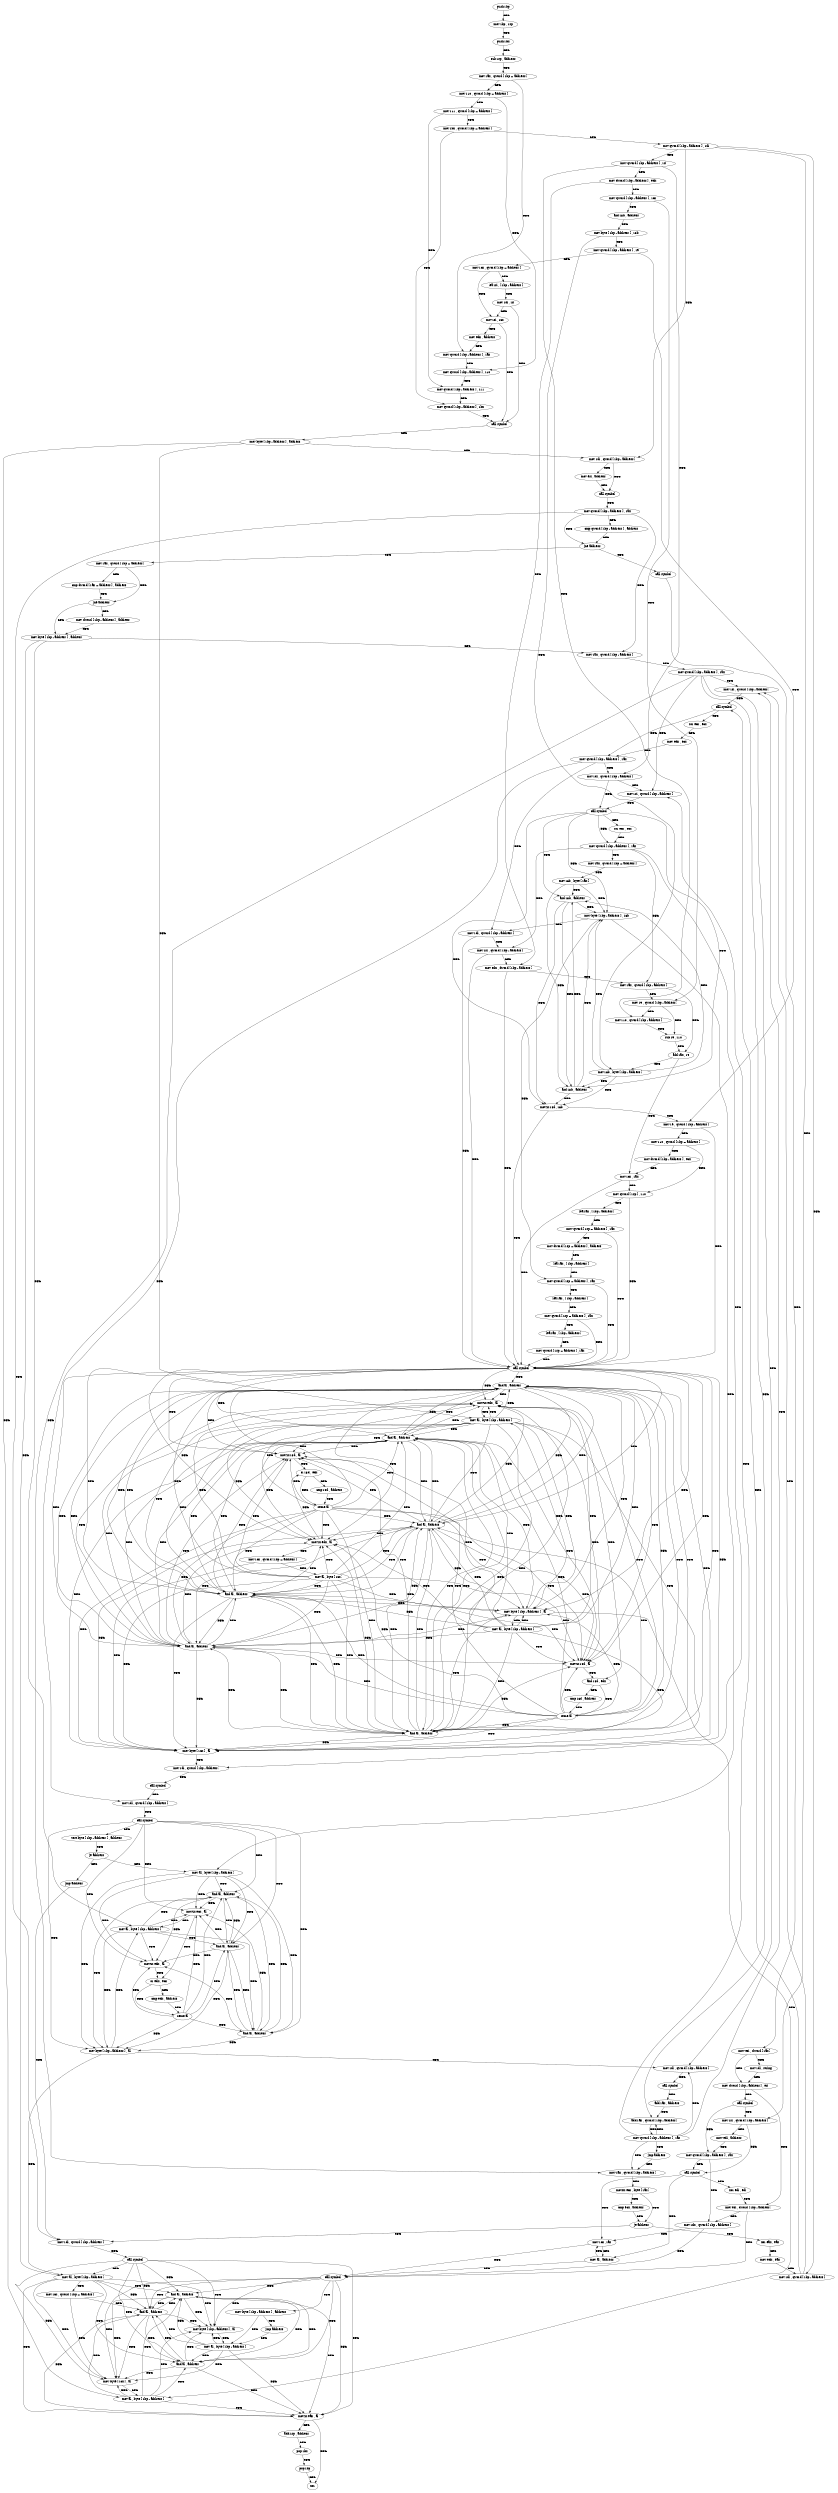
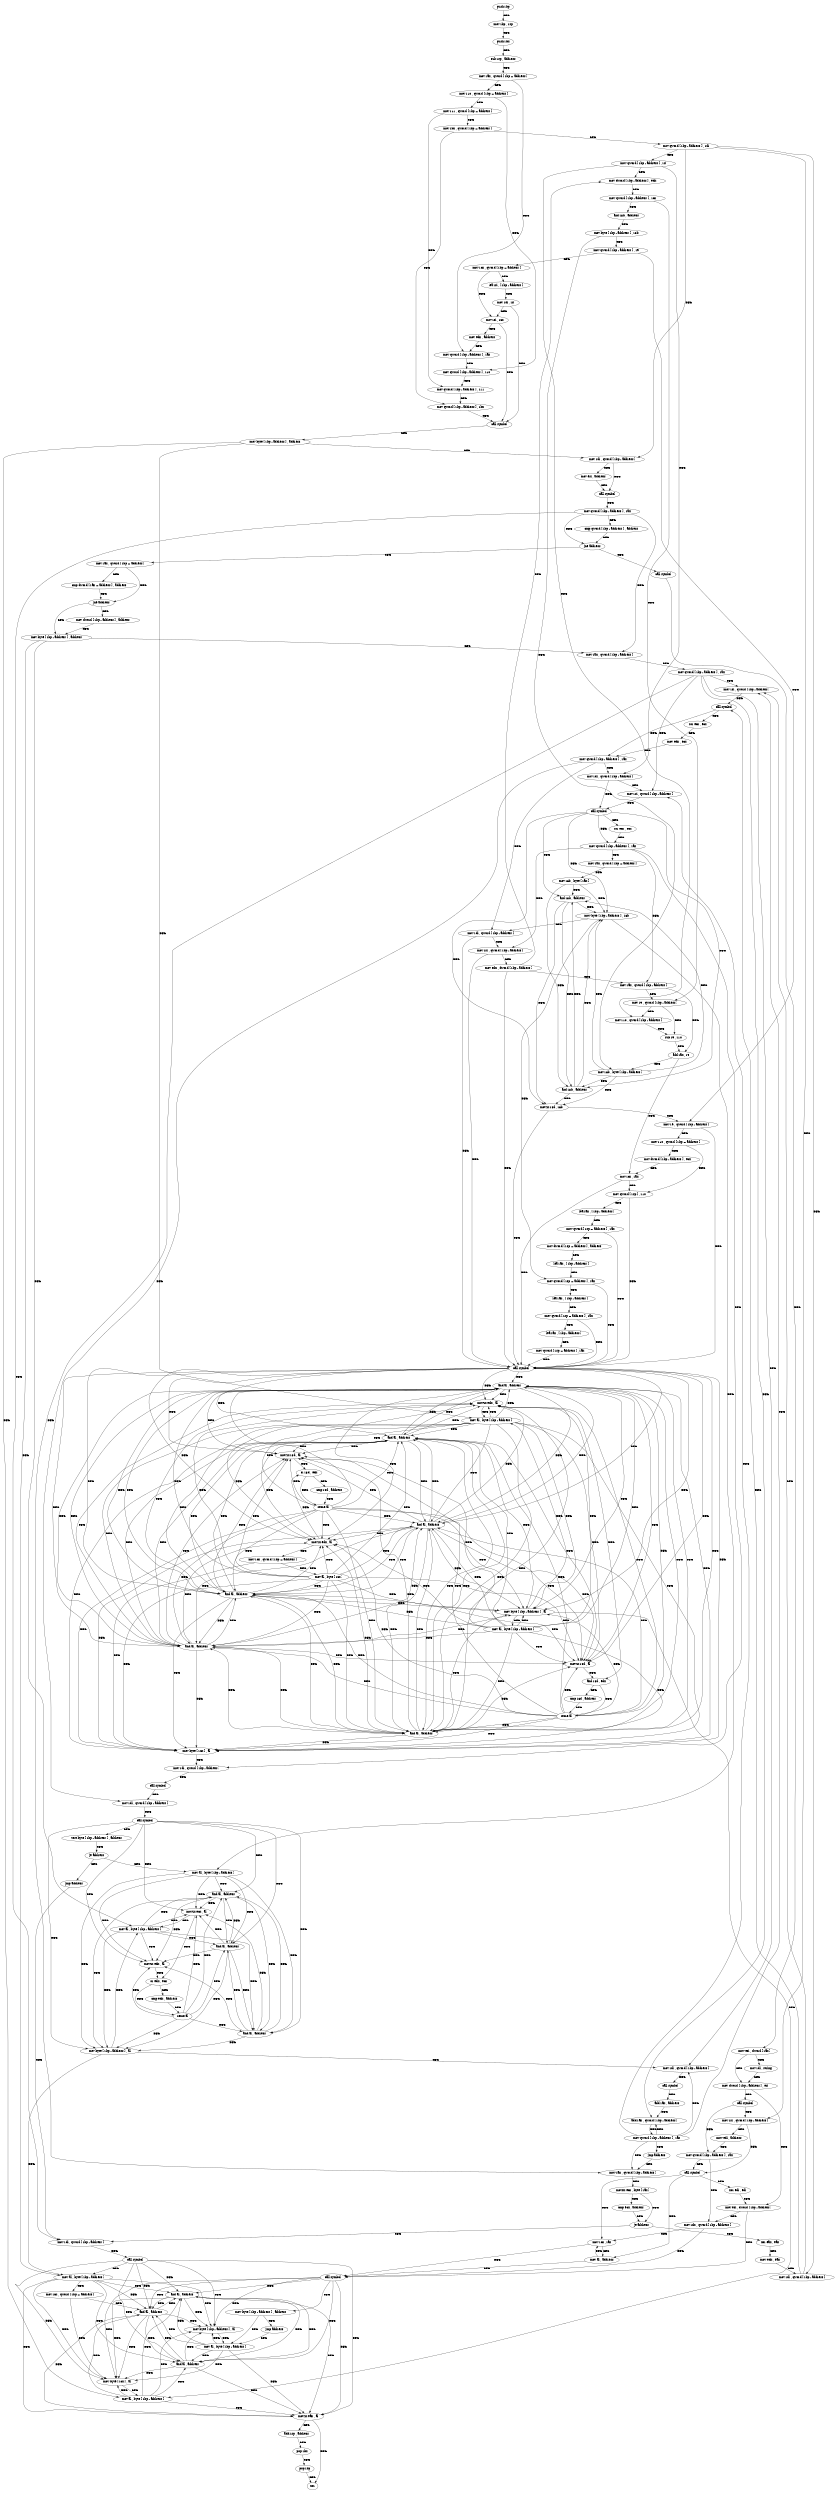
edge "mov dword [ rbp - address ] , edx" -> "mov edx , dword [ rbp - address ]": reversed
